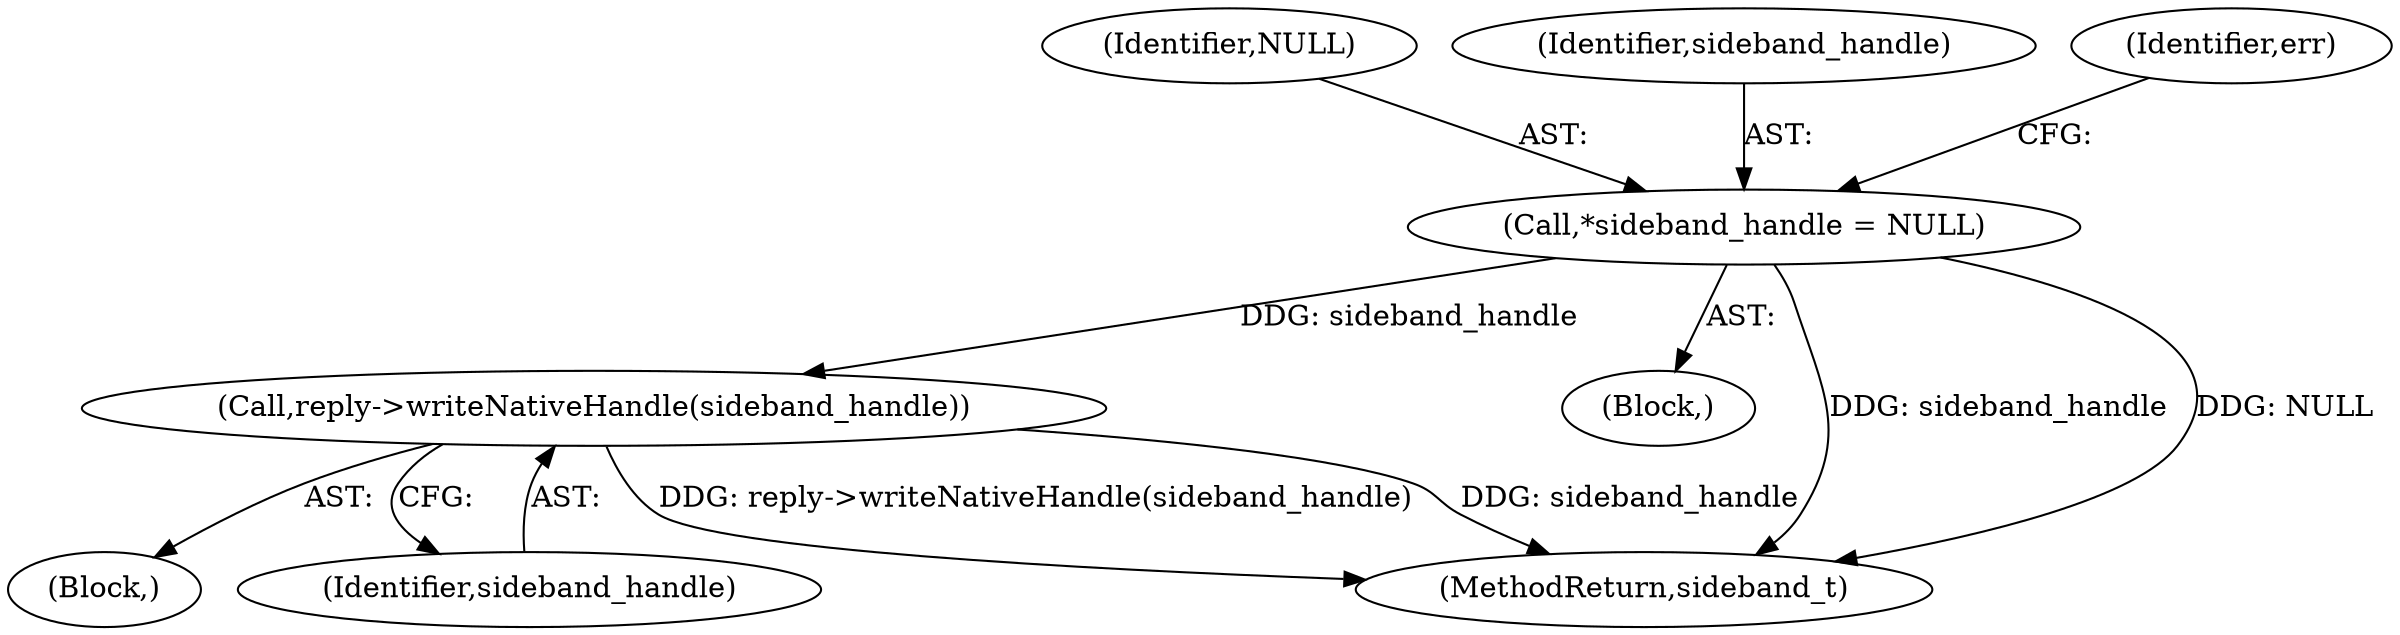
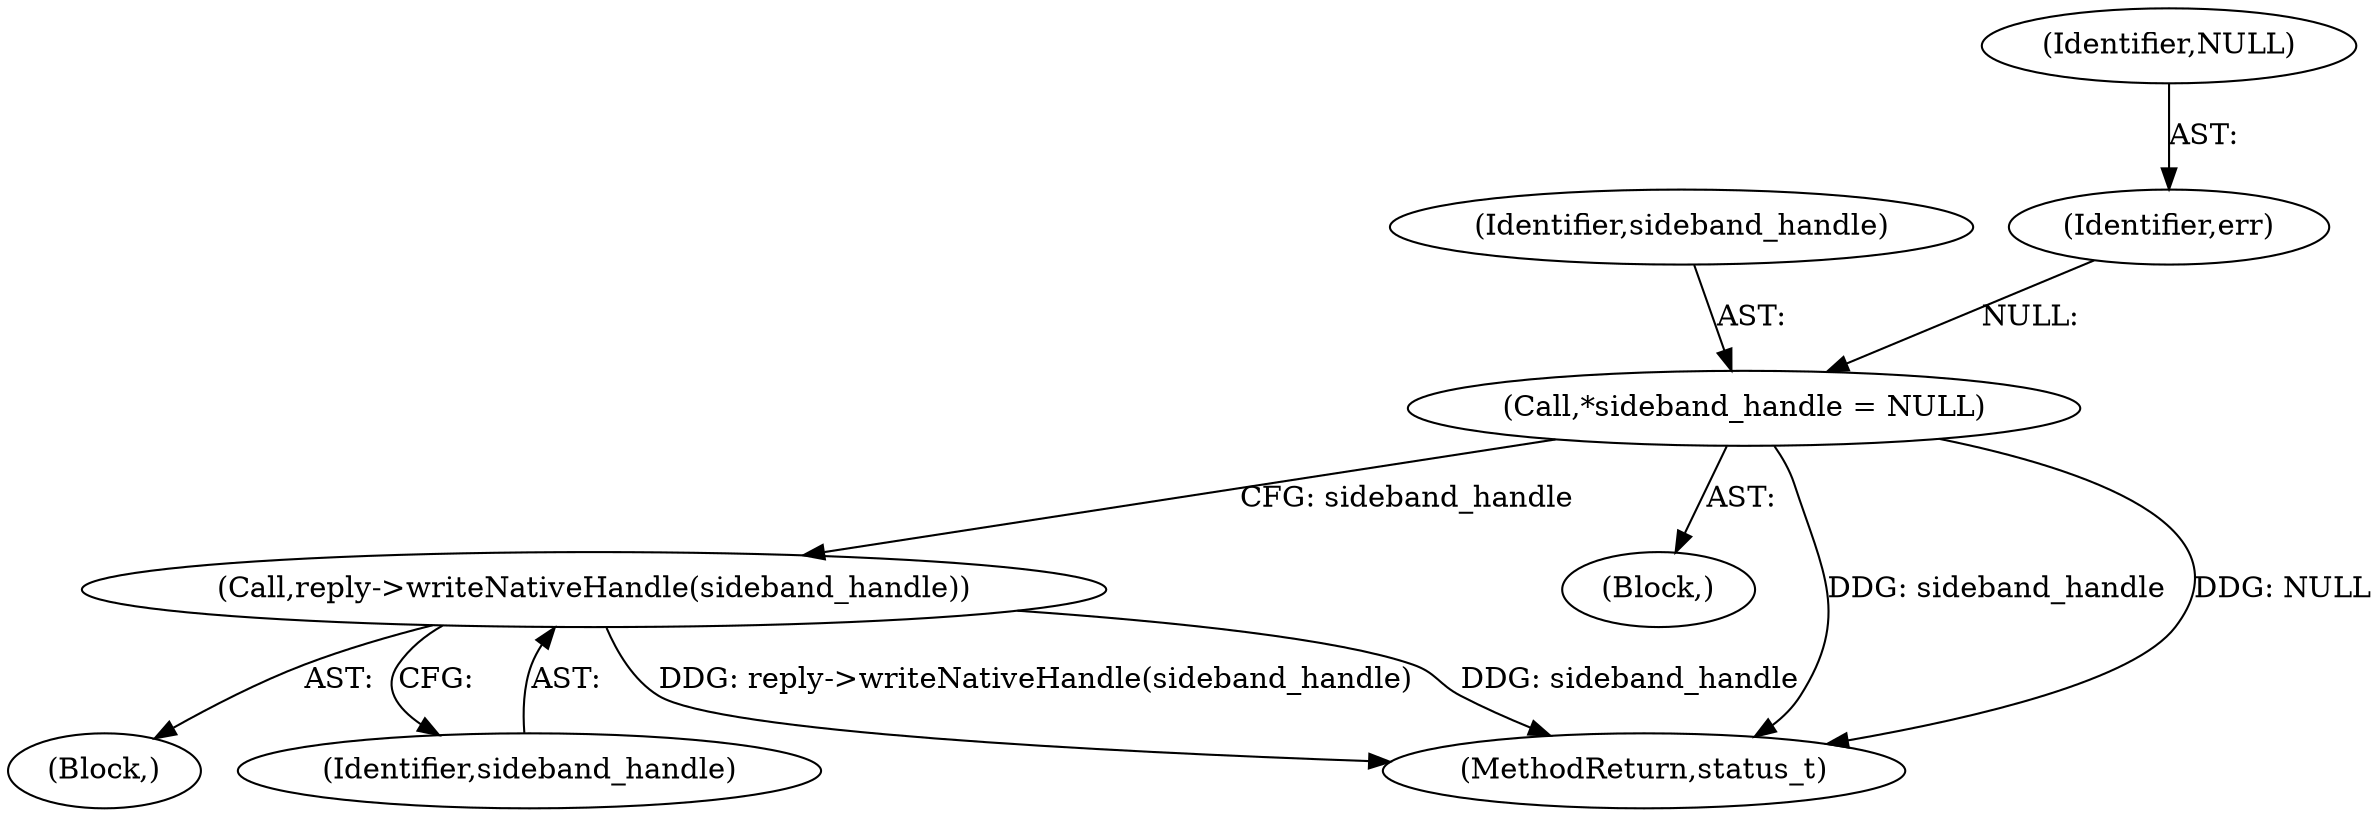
edge "(Identifier,NULL)" -> "(Call,*sideband_handle = NULL)": now "(Identifier,NULL)" -> "(Identifier,err)"
edge "(Identifier,err)" -> "(Call,*sideband_handle = NULL)": label "CFG: " -> "NULL: "
edge "(Call,*sideband_handle = NULL)" -> "(Call,reply->writeNativeHandle(sideband_handle))": label "DDG: sideband_handle" -> "CFG: sideband_handle"
node "(MethodReturn,sideband_t)": label "(MethodReturn,sideband_t)" -> "(MethodReturn,status_t)"
